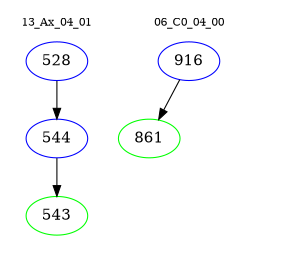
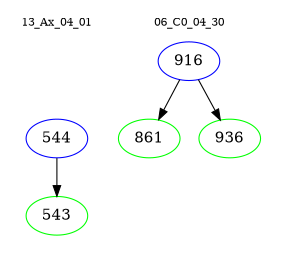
cluster "06_C0_04_00": label "06_C0_04_00" -> "06_C0_04_30"
node "528": removed
node "936": added
